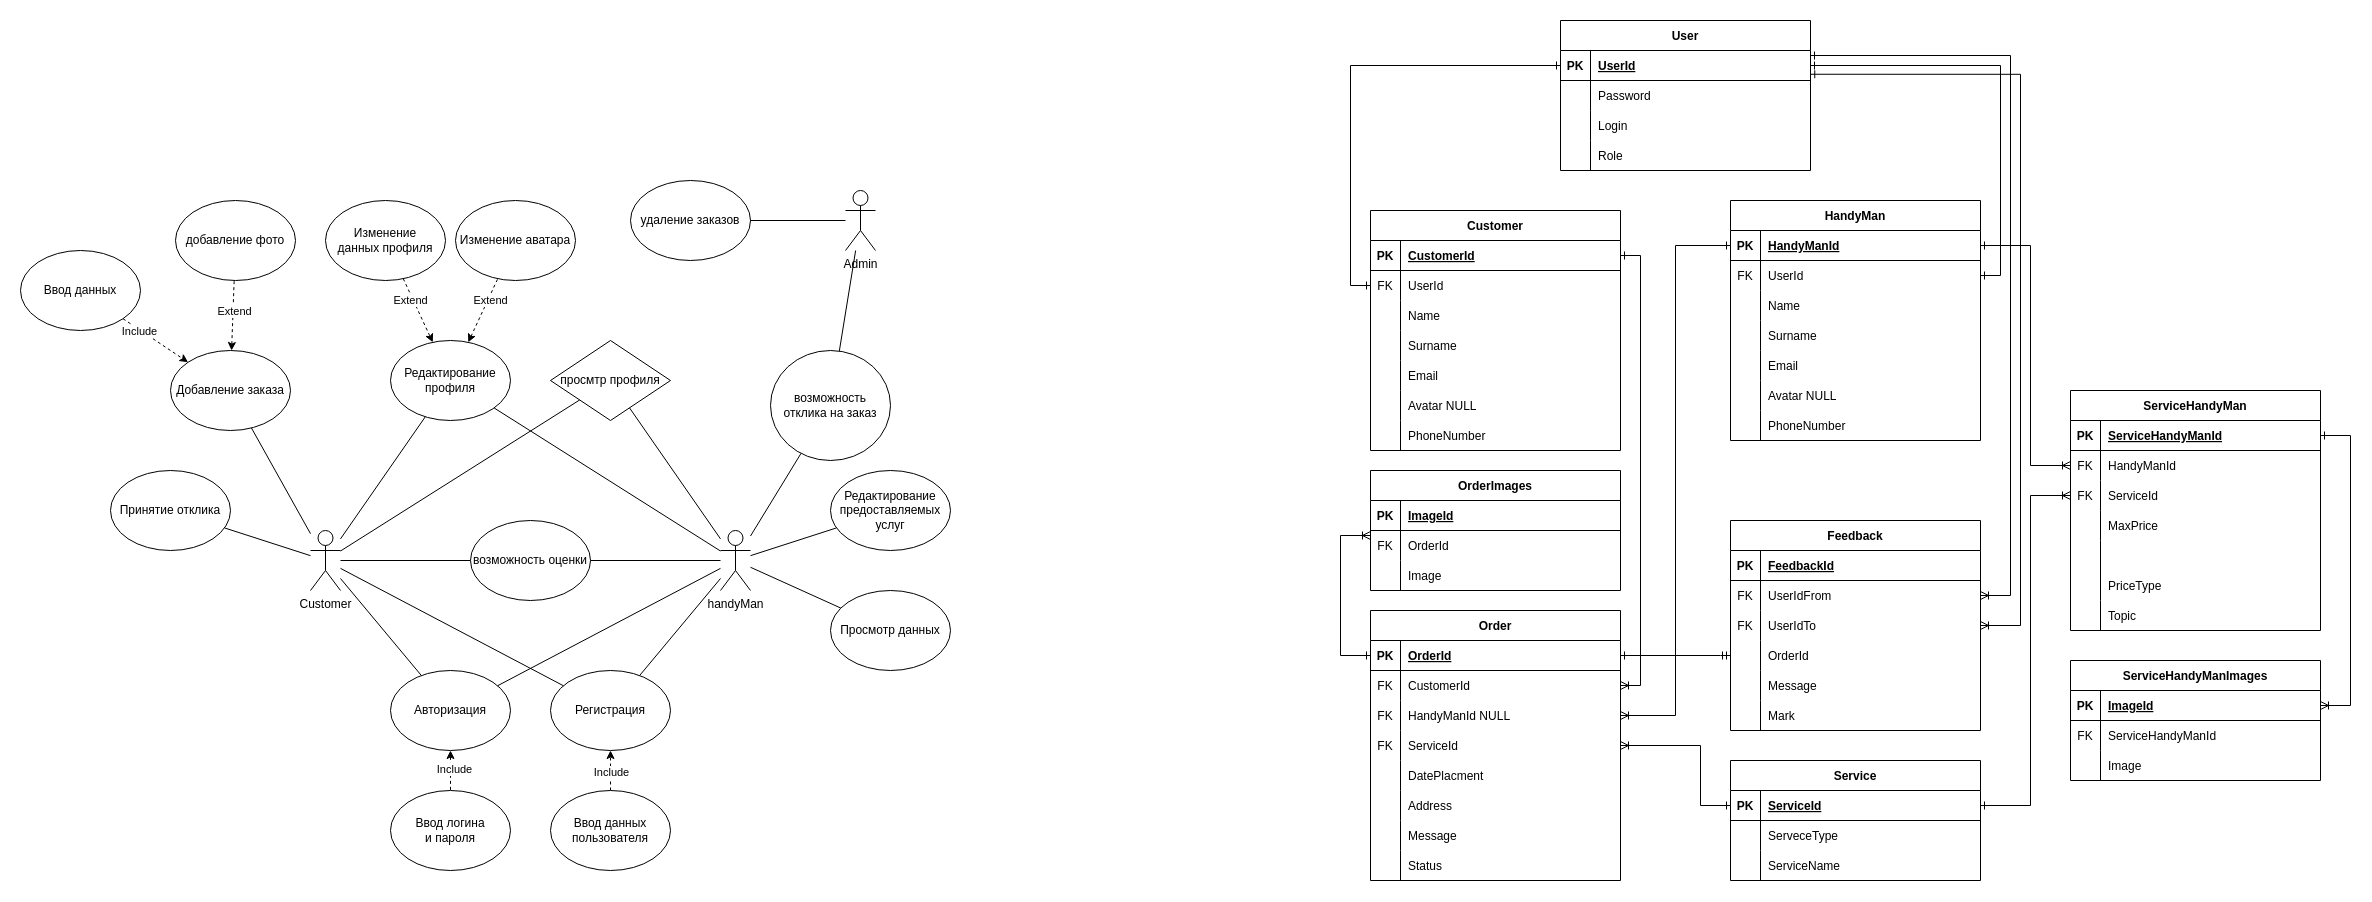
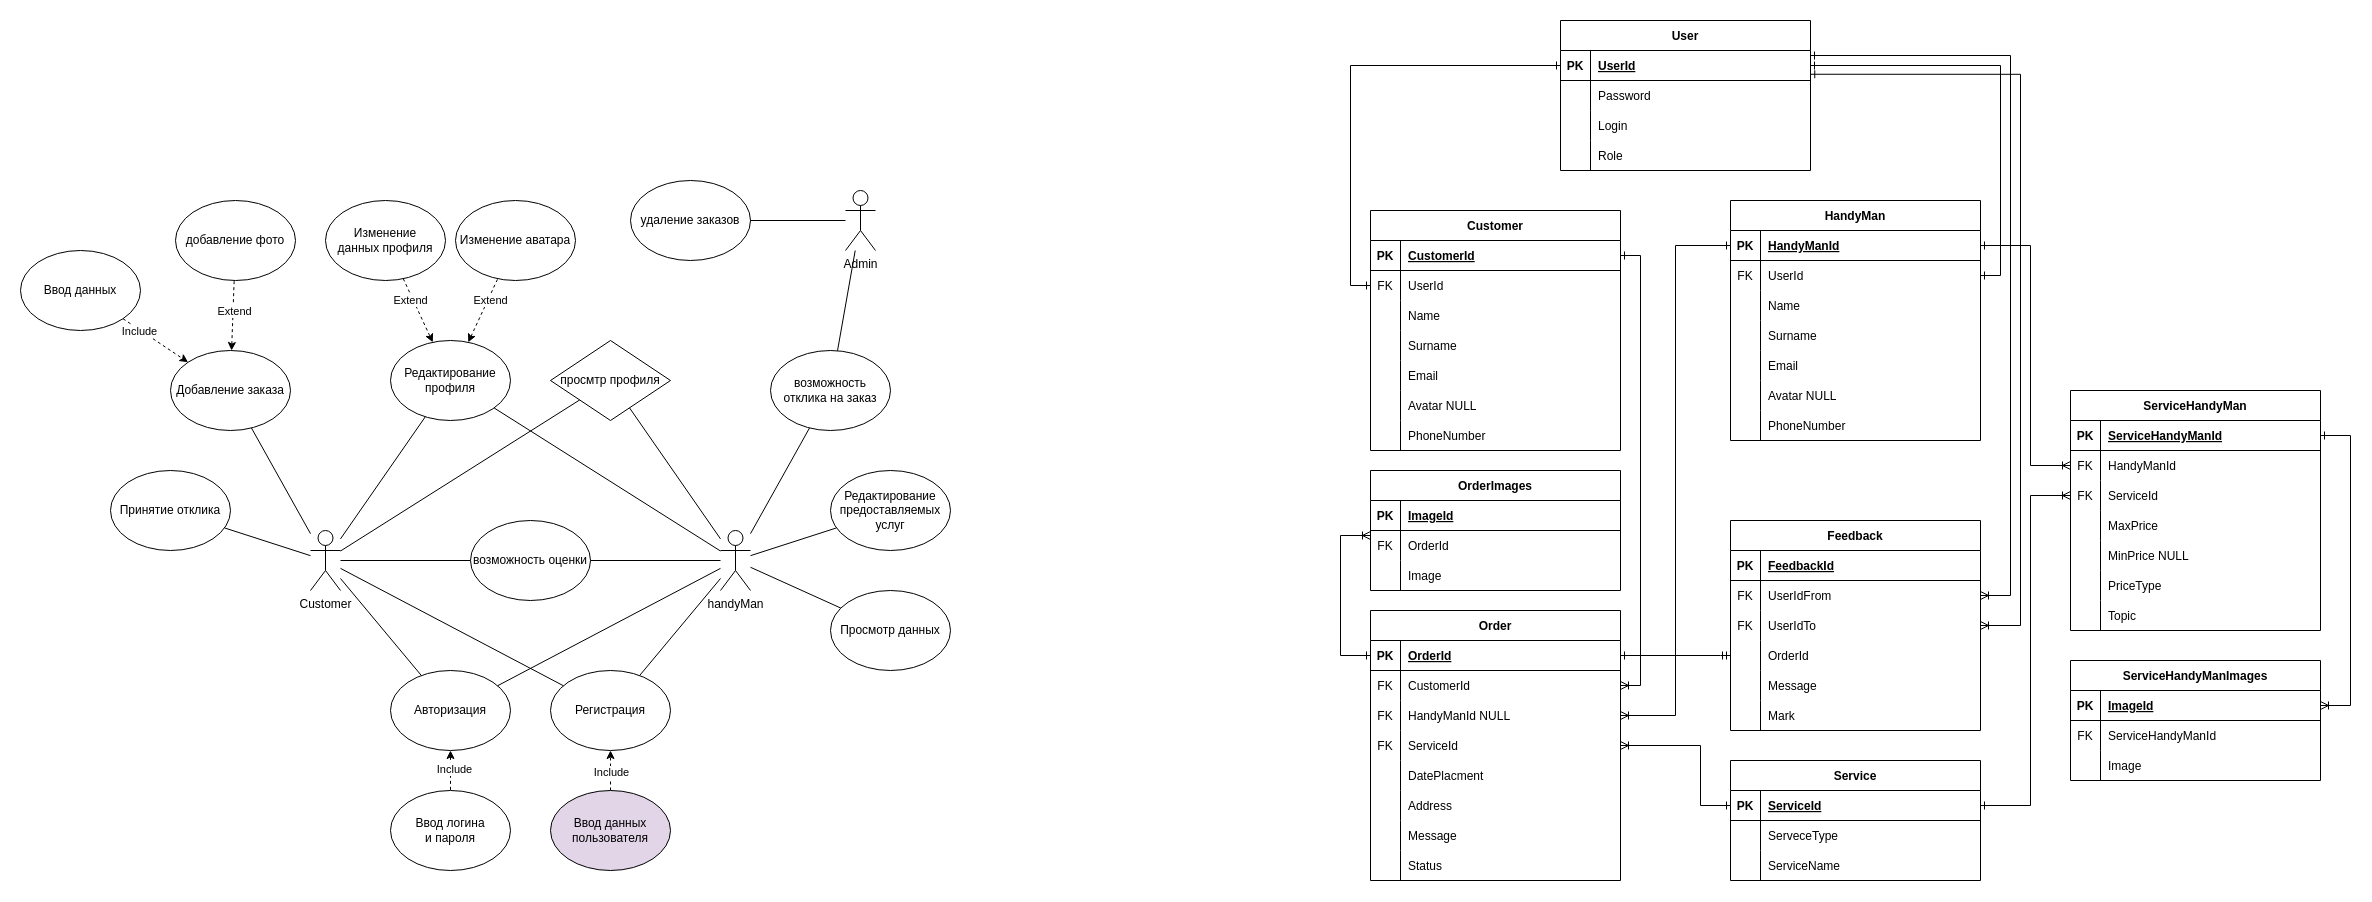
node "возможность отклика на заказ": size 120x110 -> 120x80
node "MinPrice NULL": added
node "Ввод данных пользователя": fillcolor #ffffff -> #e1d5e7
